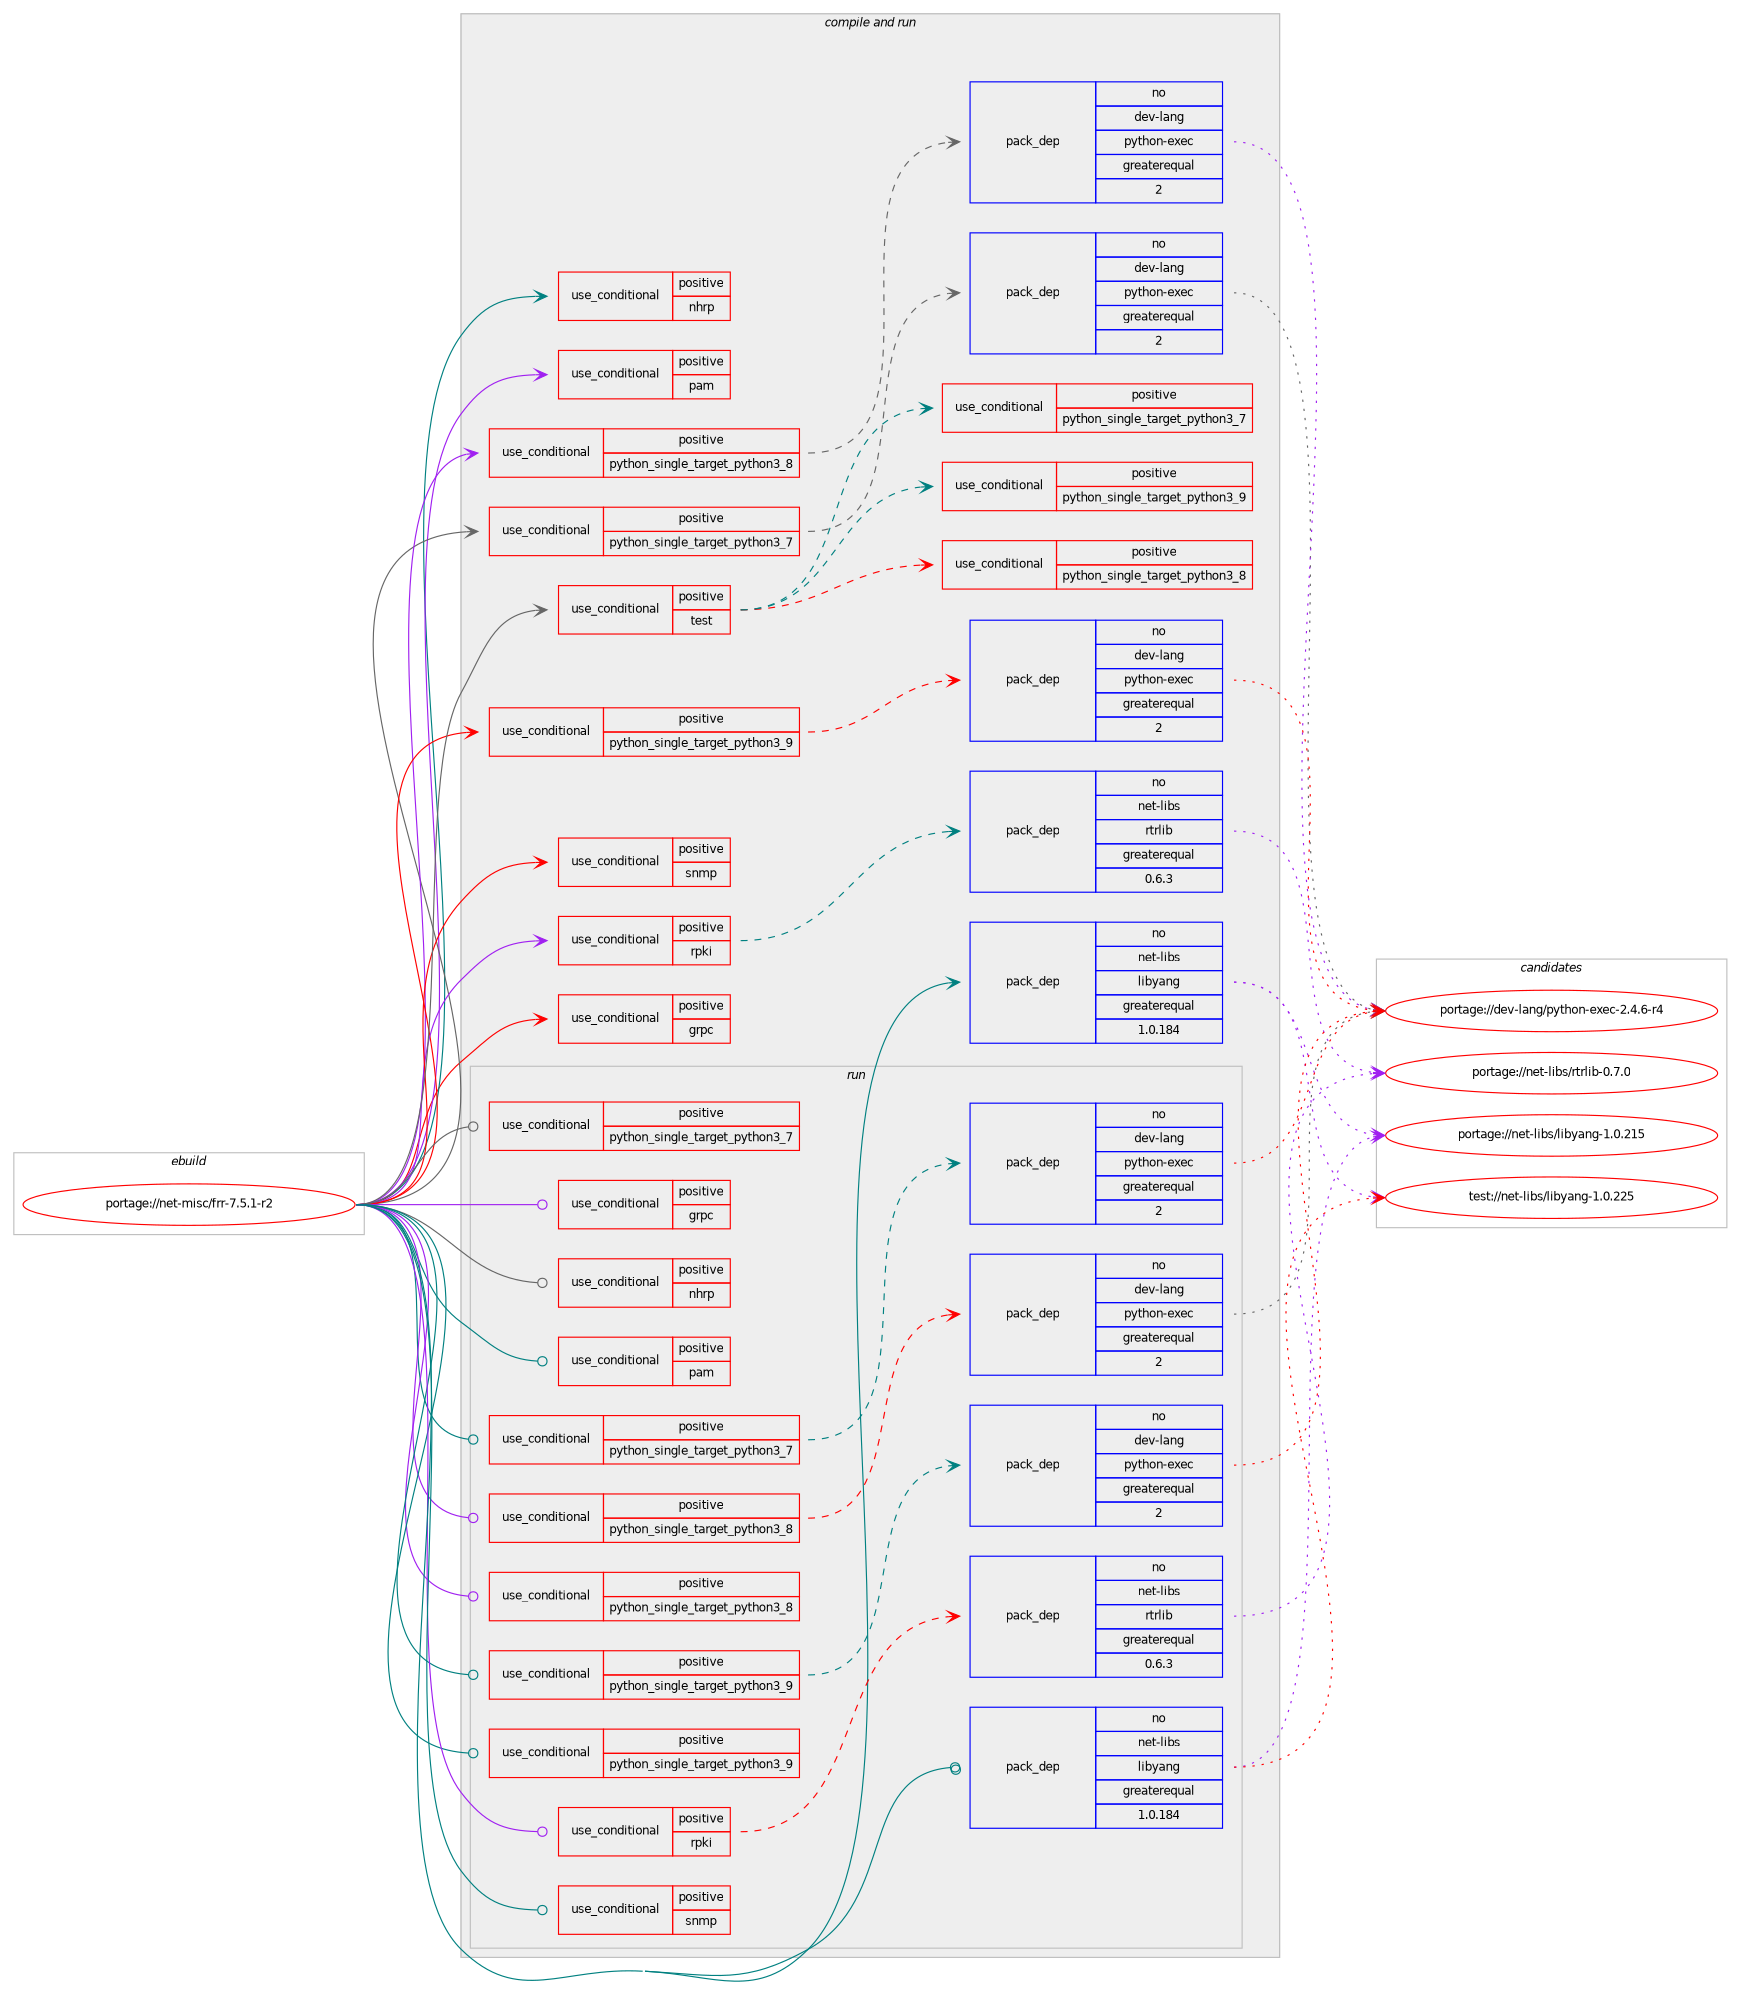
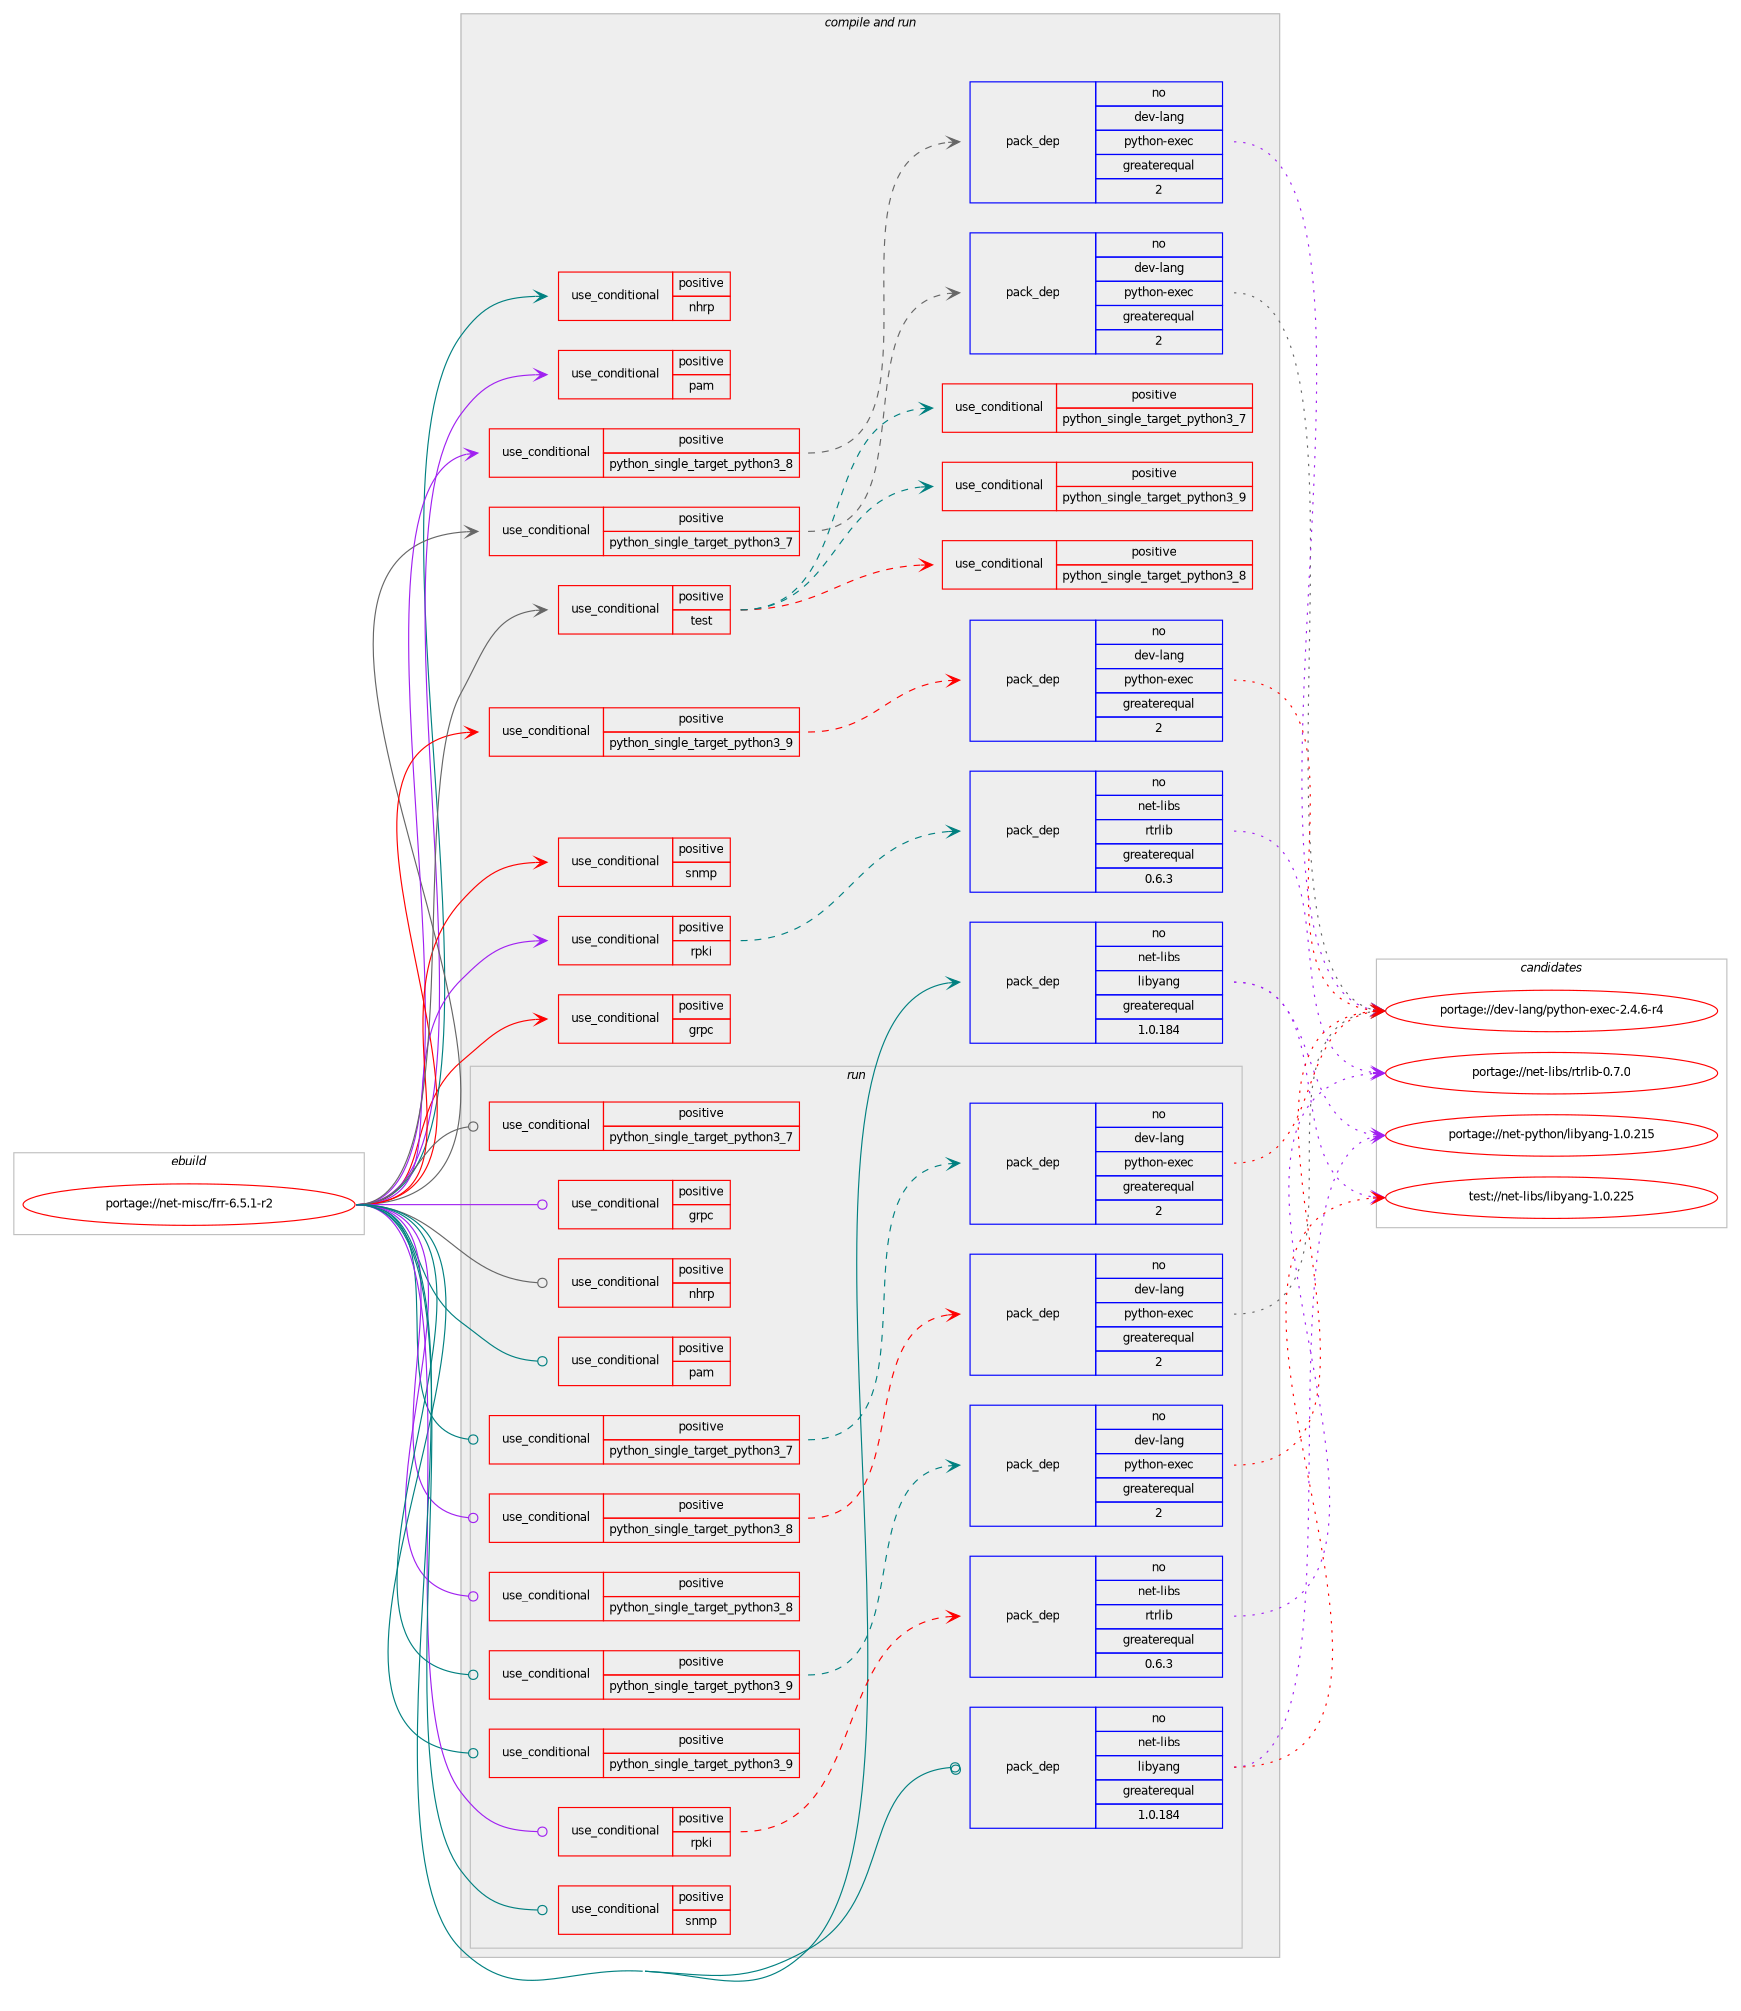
node "portage://net-libs/libyang-1.0.215": label "portage://net-libs/libyang-1.0.215" -> "portage://net-python/libyang-1.0.215"
node "portage://net-misc/frr-7.5.1-r2": label "portage://net-misc/frr-7.5.1-r2" -> "portage://net-misc/frr-6.5.1-r2"
